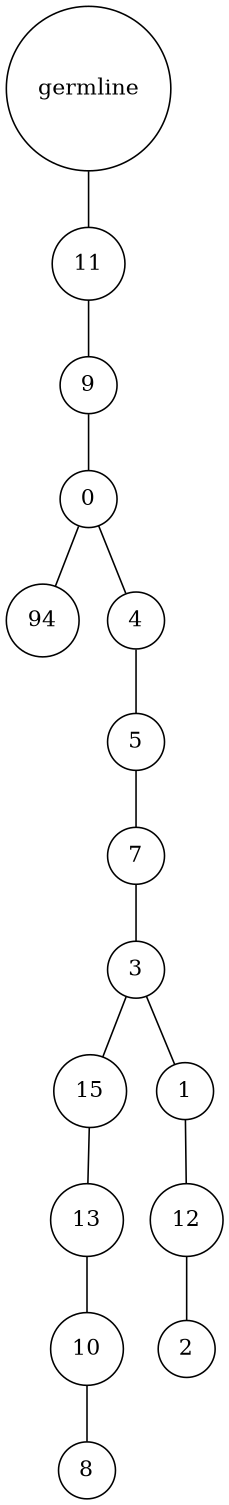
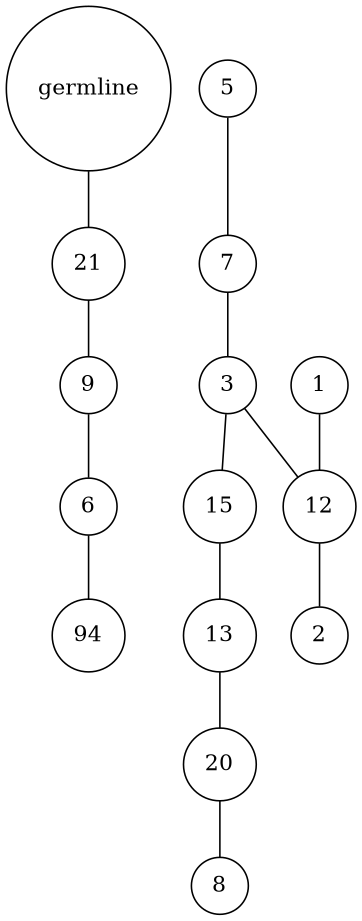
node "11": label "11" -> "21"
node "0": label "0" -> "6"
node "4": removed
edge "3" -- "1": now "3" -- "12"
node "10": label "10" -> "20"
